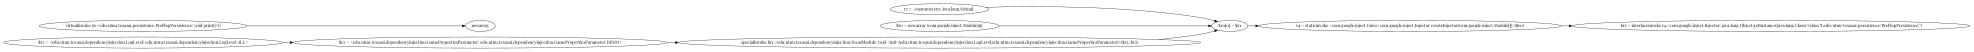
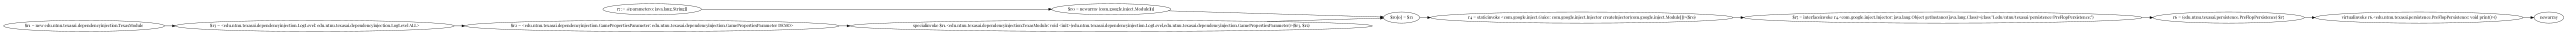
edge "r7 := @parameter0: java.lang.String[]" -> "$r0[0] = $r1": now "r7 := @parameter0: java.lang.String[]" -> "$r0 = newarray (com.google.inject.Module)[1]"
node "r6 = (edu.ntnu.texasai.persistence.PreFlopPersistence) $r5": added
node "$r1 = new edu.ntnu.texasai.dependencyinjection.TexasModule": added
